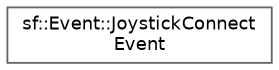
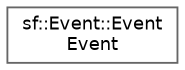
node "sf::Event::JoystickConnect Event": label "sf::Event::JoystickConnect Event" -> "sf::Event::Event Event"
